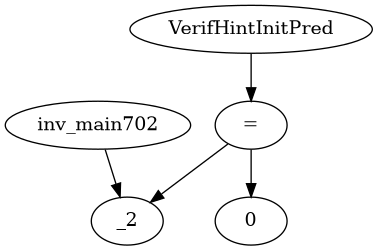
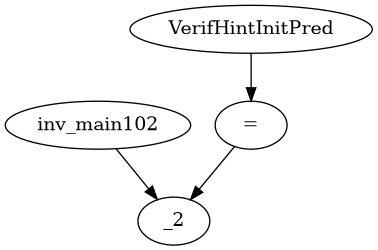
node "inv_main702": label "inv_main702" -> "inv_main102"
node "0": removed
